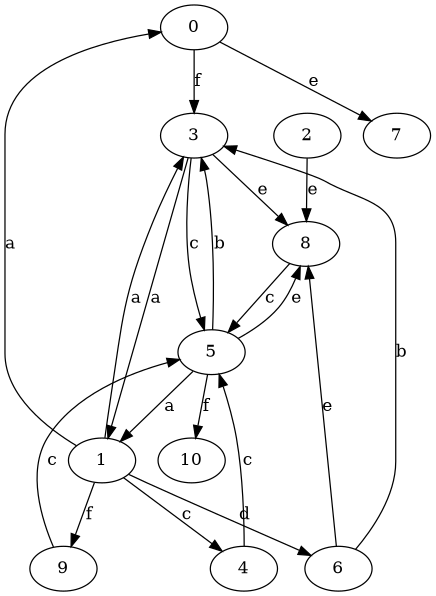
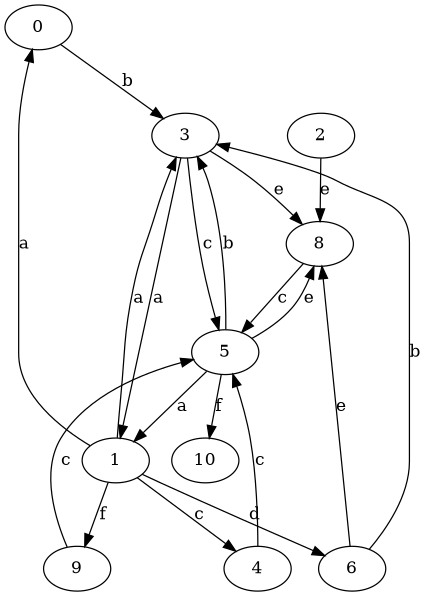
edge "0" -> "3": label "f" -> "b"
node "7": removed
